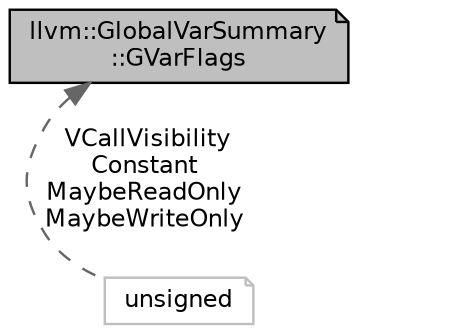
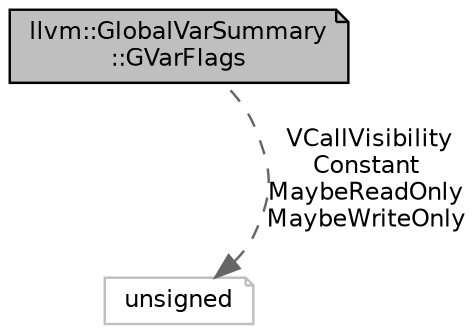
edge "unsigned" -> "llvm::GlobalVarSummary ::GVarFlags": reversed
